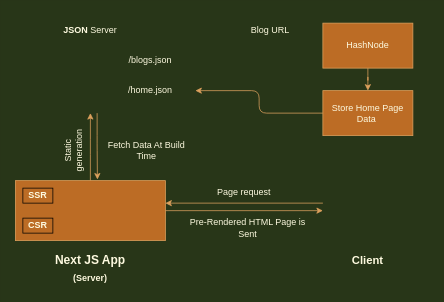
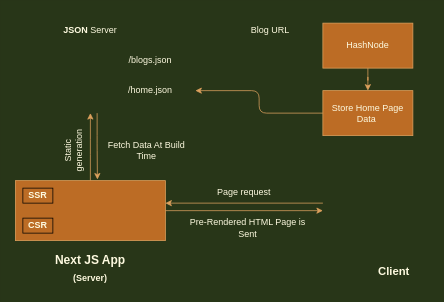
node "Client": moved (368, 259) -> (394, 270)
